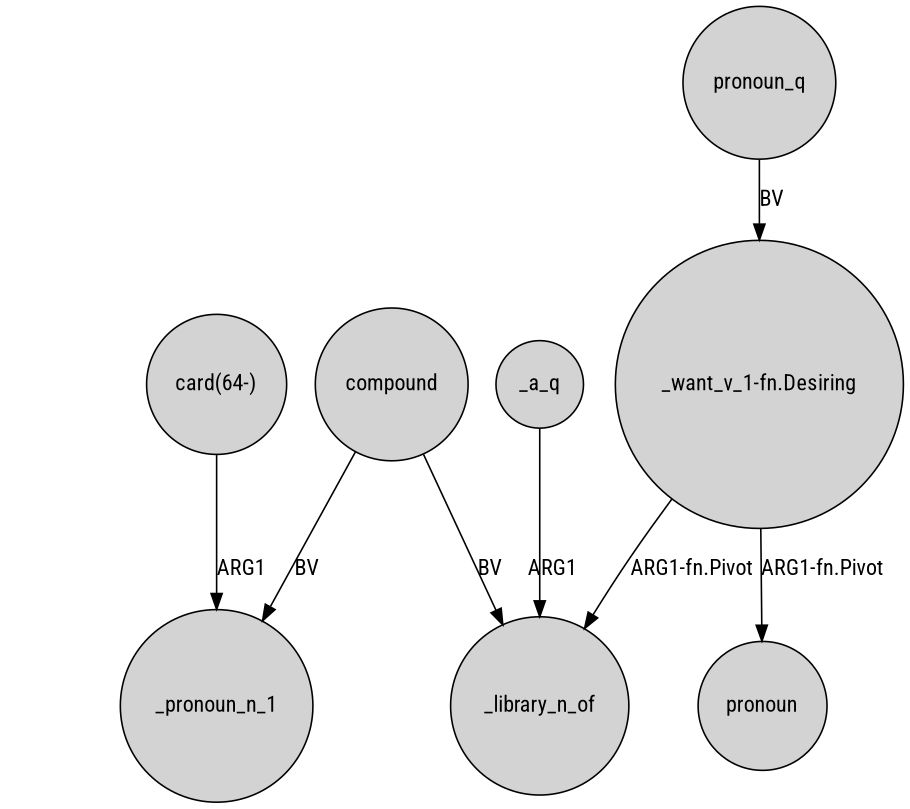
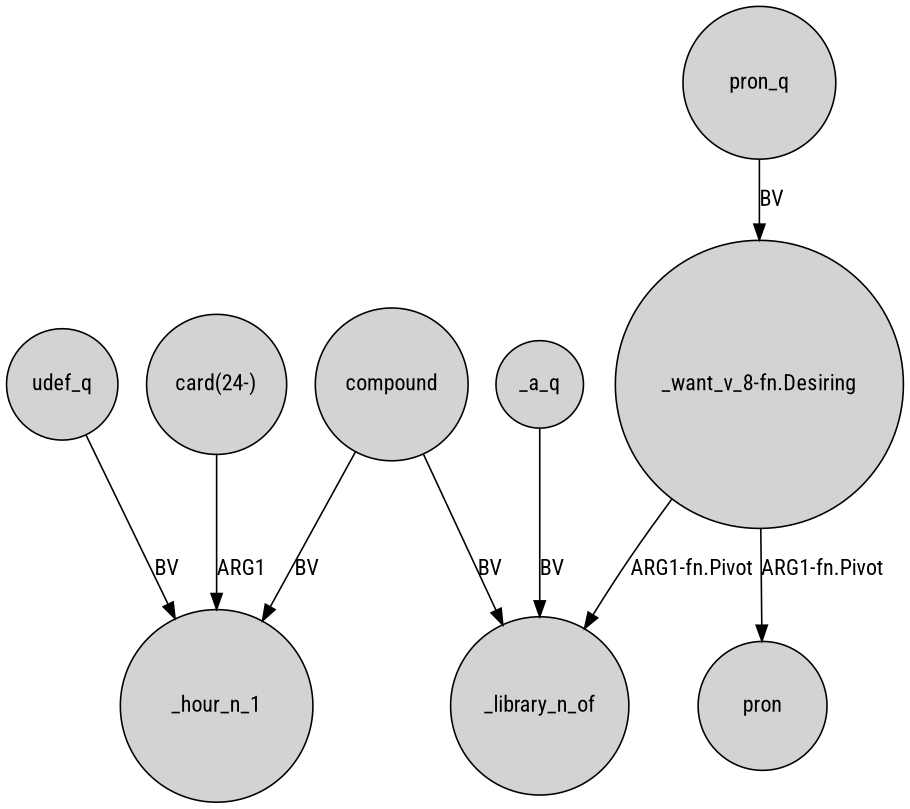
node "pronoun_q": label "pronoun_q" -> "pron_q"
node "udef_q": added
node "card(64-)": label "card(64-)" -> "card(24-)"
node "_want_v_1-fn.Desiring": label "_want_v_1-fn.Desiring" -> "_want_v_8-fn.Desiring"
edge "_a_q" -> "_library_n_of": label "ARG1" -> "BV"
node "_pronoun_n_1": label "_pronoun_n_1" -> "_hour_n_1"
node "pronoun": label "pronoun" -> "pron"
